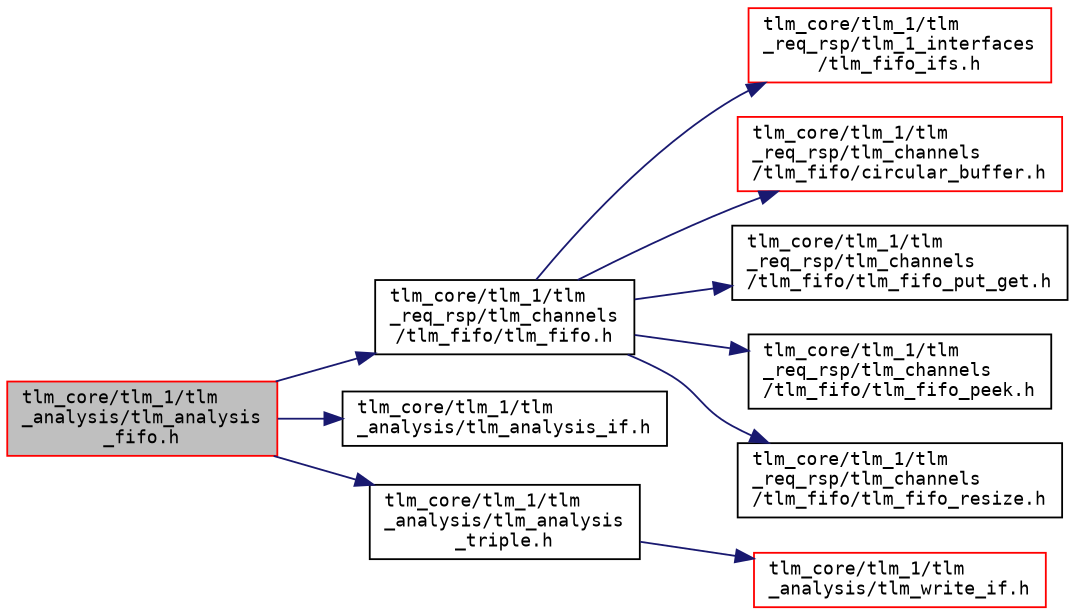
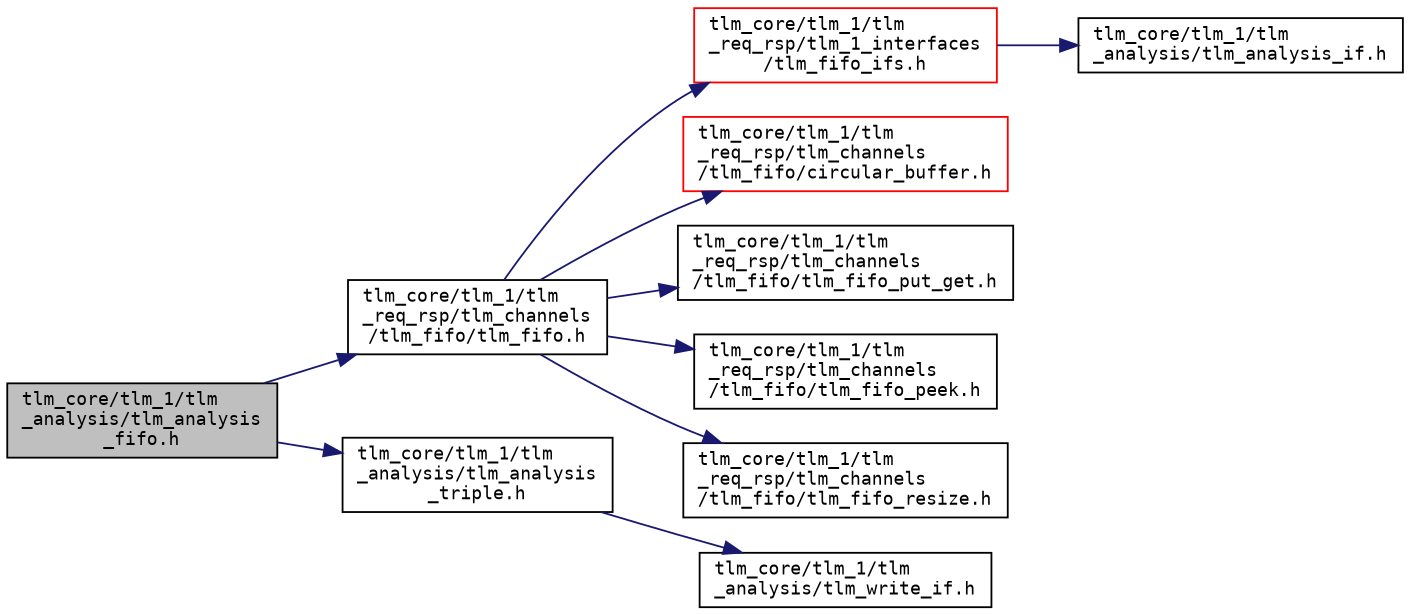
node "tlm_core/tlm_1/tlm _analysis/tlm_analysis _fifo.h": color red -> black
edge "tlm_core/tlm_1/tlm _analysis/tlm_analysis _fifo.h" -> "tlm_core/tlm_1/tlm _analysis/tlm_analysis_if.h": now "tlm_core/tlm_1/tlm _req_rsp/tlm_1_interfaces /tlm_fifo_ifs.h" -> "tlm_core/tlm_1/tlm _analysis/tlm_analysis_if.h"
node "tlm_core/tlm_1/tlm _analysis/tlm_write_if.h": color red -> black
